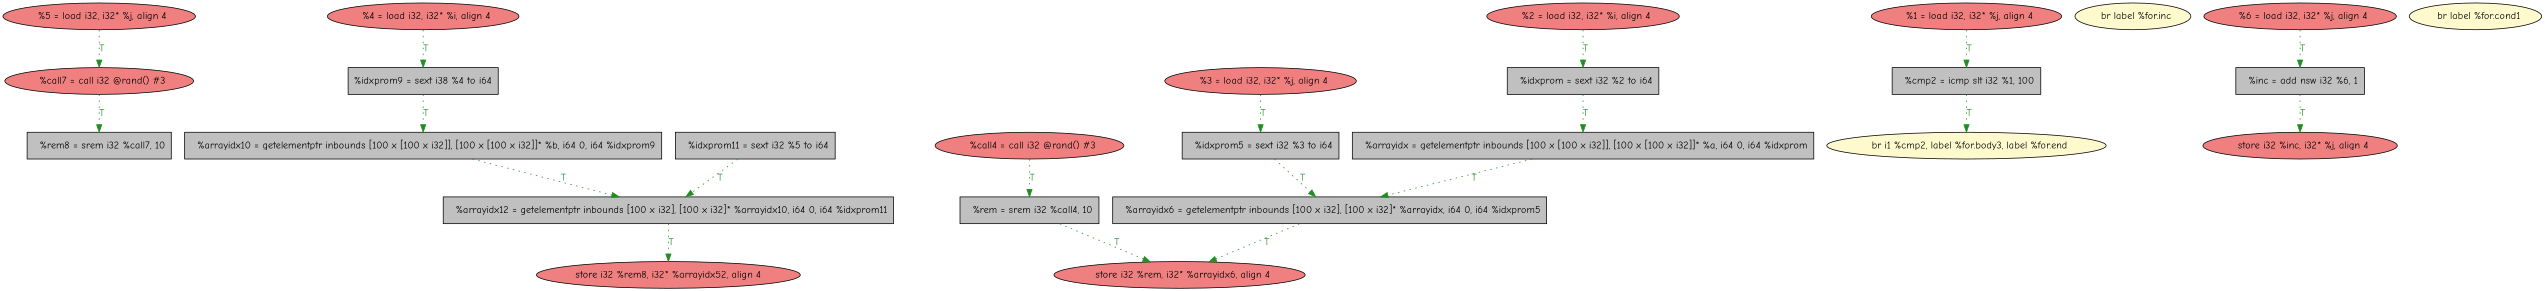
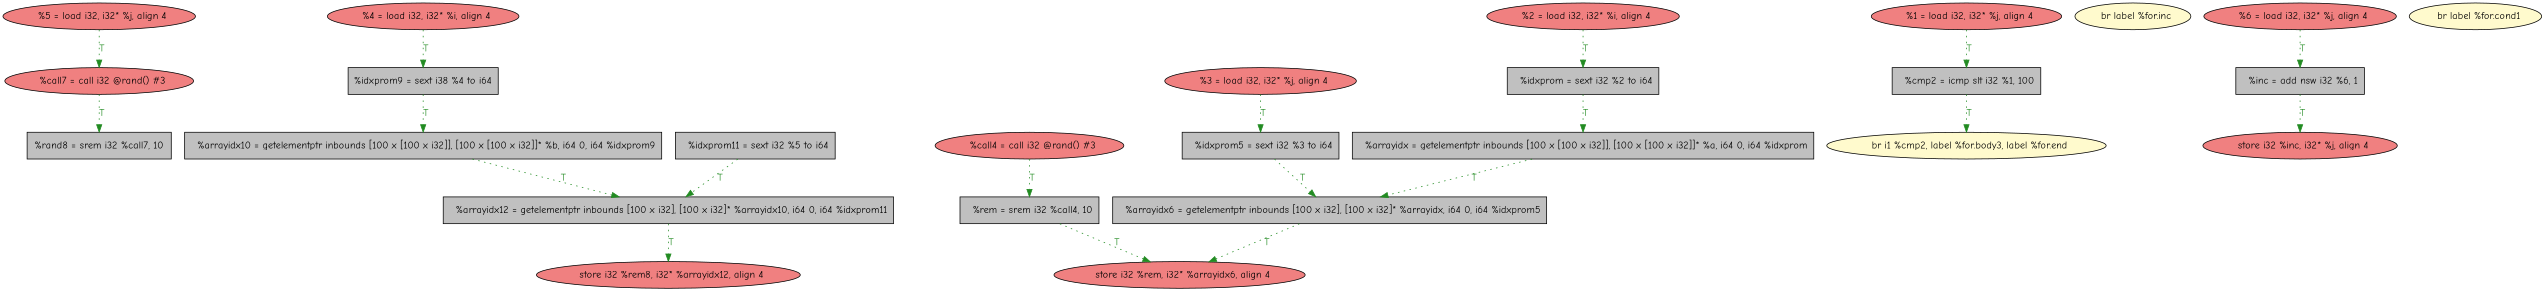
node "%rem8 = srem i32 %call7, 10": label "%rem8 = srem i32 %call7, 10" -> "%rand8 = srem i32 %call7, 10"
node "store i32 %rem8, i32* %arrayidx52, align 4": label "store i32 %rem8, i32* %arrayidx52, align 4" -> "store i32 %rem8, i32* %arrayidx12, align 4"
